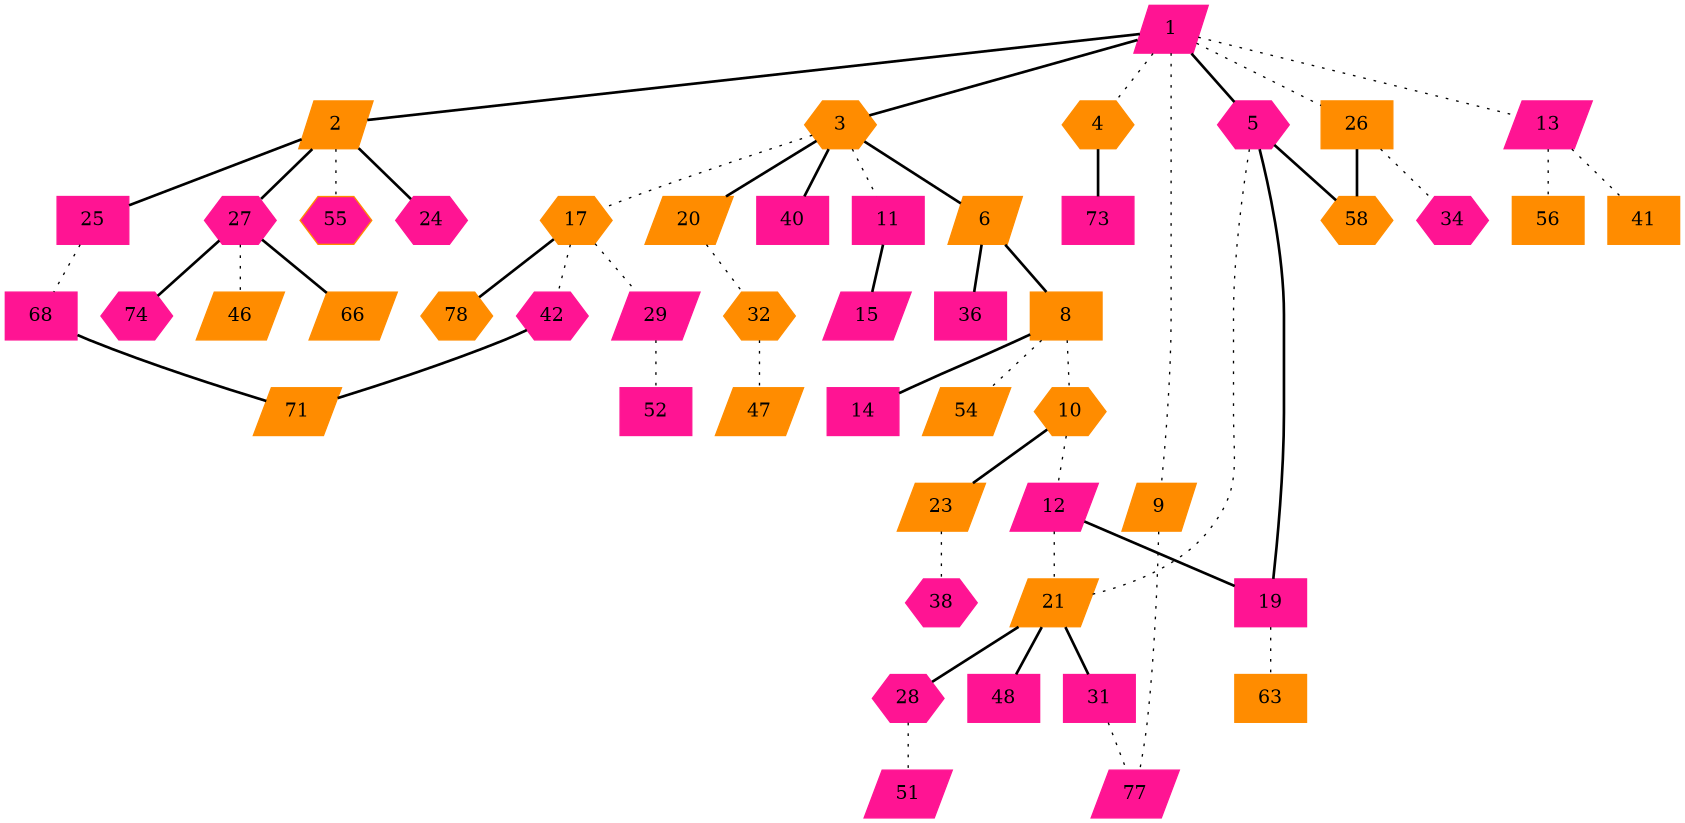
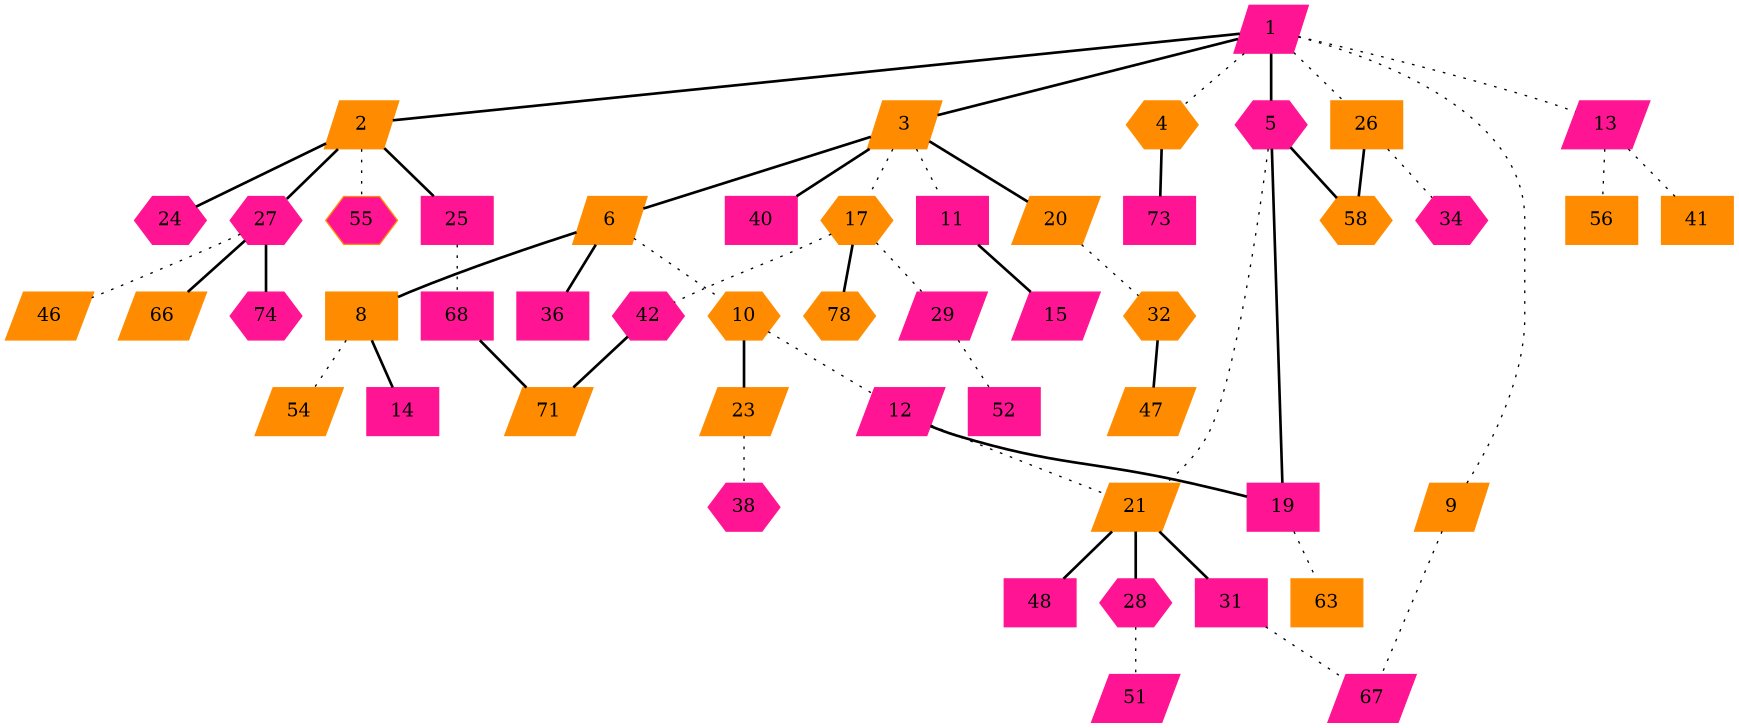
node "3": shape hexagon -> parallelogram
edge "32" -- "47": style dotted -> bold
edge "8" -- "10": now "6" -- "10"
node "77": label "77" -> "67"
